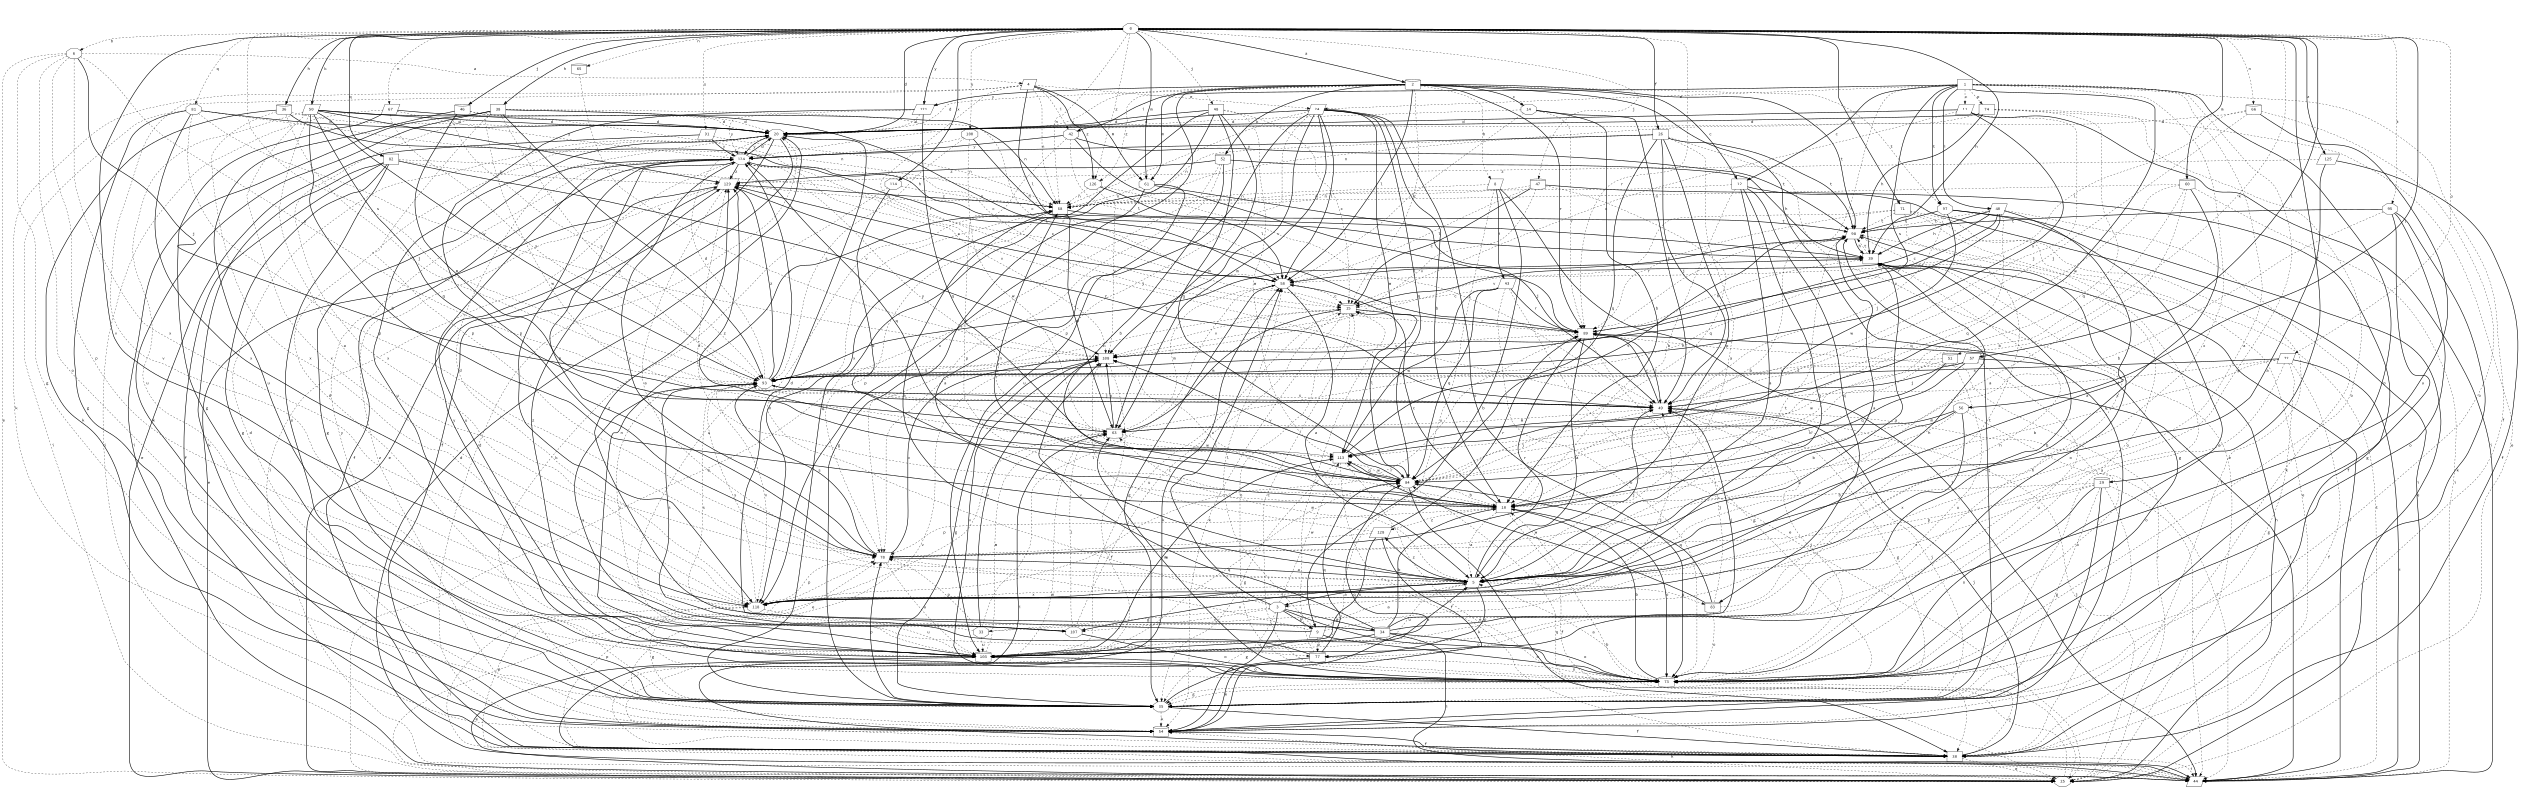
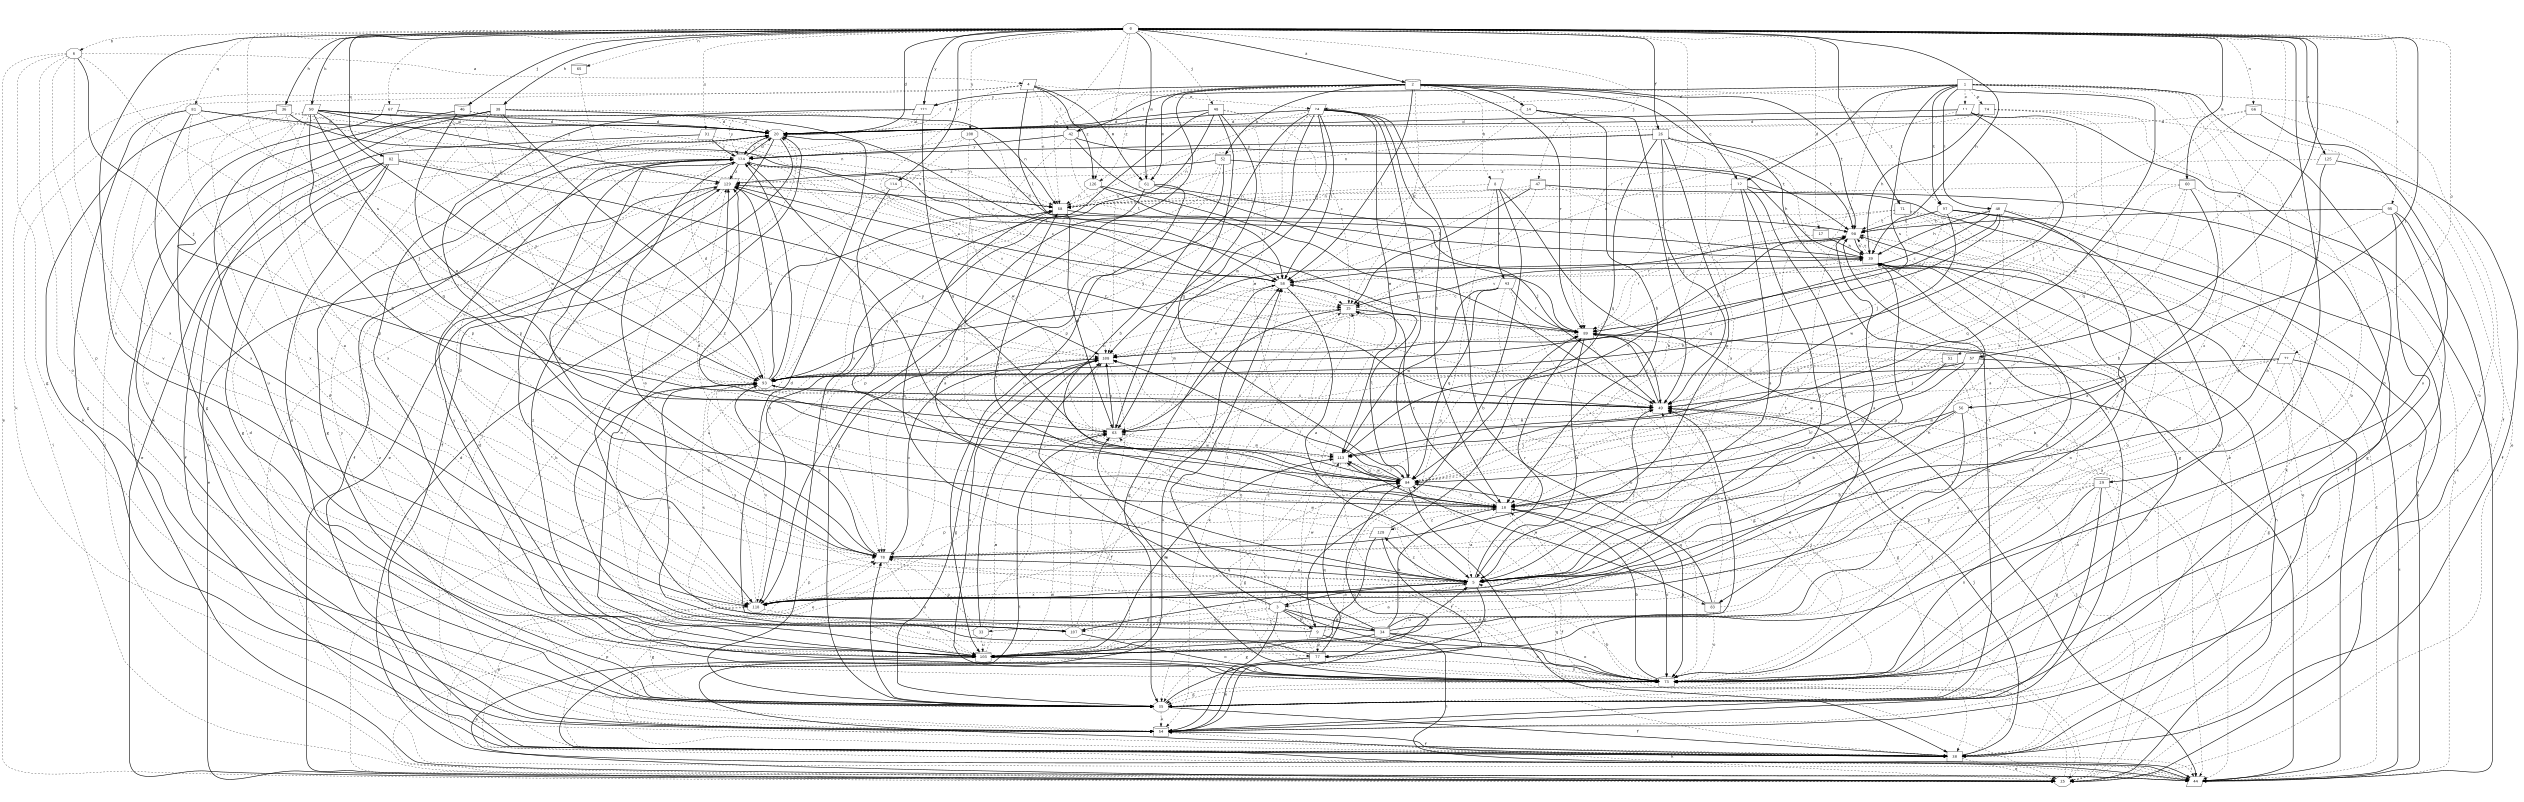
node "17": added
edge "126" -> "49": style dashed -> bold
edge "113" -> "63": added, label "m"
